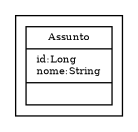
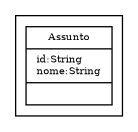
node "Assunto": text "id:Long" -> "id:String"
